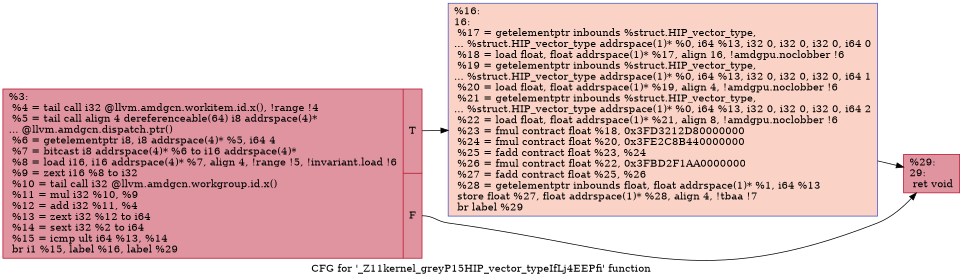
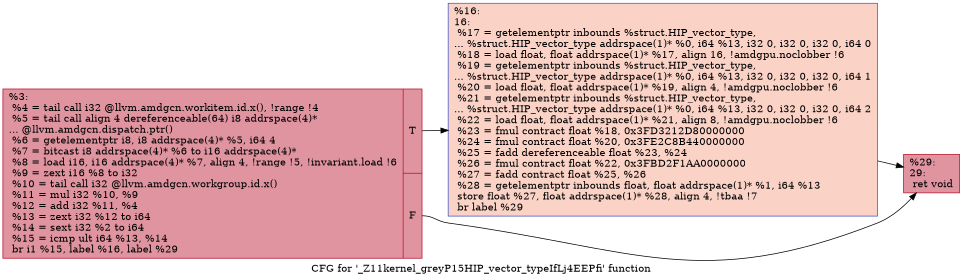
node "%16:": text "%25 = fadd contract float %23, %24" -> "%25 = fadd dereferenceable float %23, %24"
